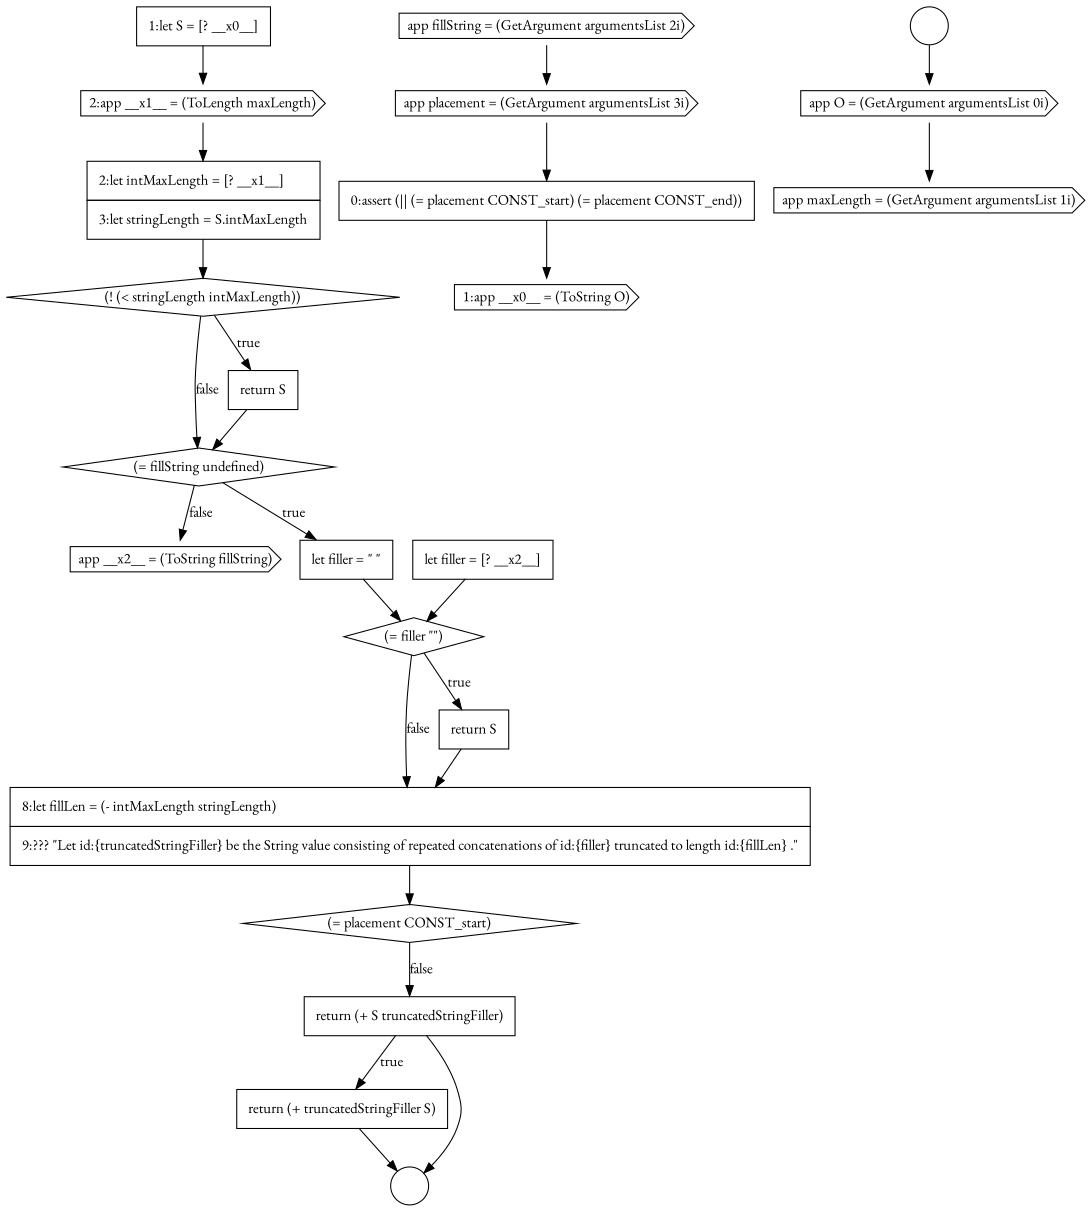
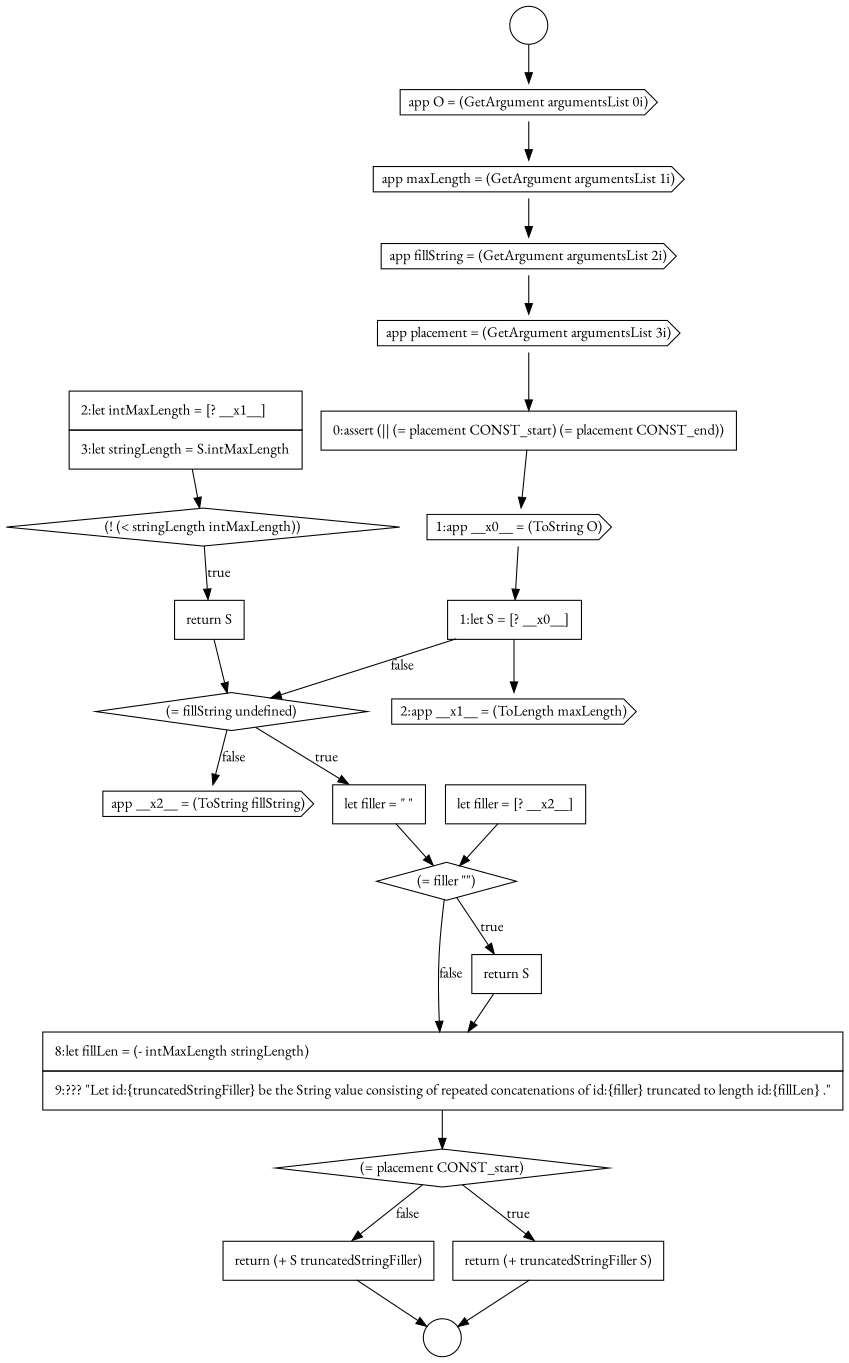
edge "2:app __x1__ = (ToLength maxLength)" -> "2:let intMaxLength = [? __x1__]": removed
edge "app maxLength = (GetArgument argumentsList 1i)" -> "app fillString = (GetArgument argumentsList 2i)": added
edge "(! (< stringLength intMaxLength))" -> "(= fillString undefined)": now "1:let S = [? __x0__]" -> "(= fillString undefined)"
edge "1:app __x0__ = (ToString O)" -> "1:let S = [? __x0__]": added
edge "return (+ S truncatedStringFiller)" -> "return (+ truncatedStringFiller S)": now "(= placement CONST_start)" -> "return (+ truncatedStringFiller S)"
